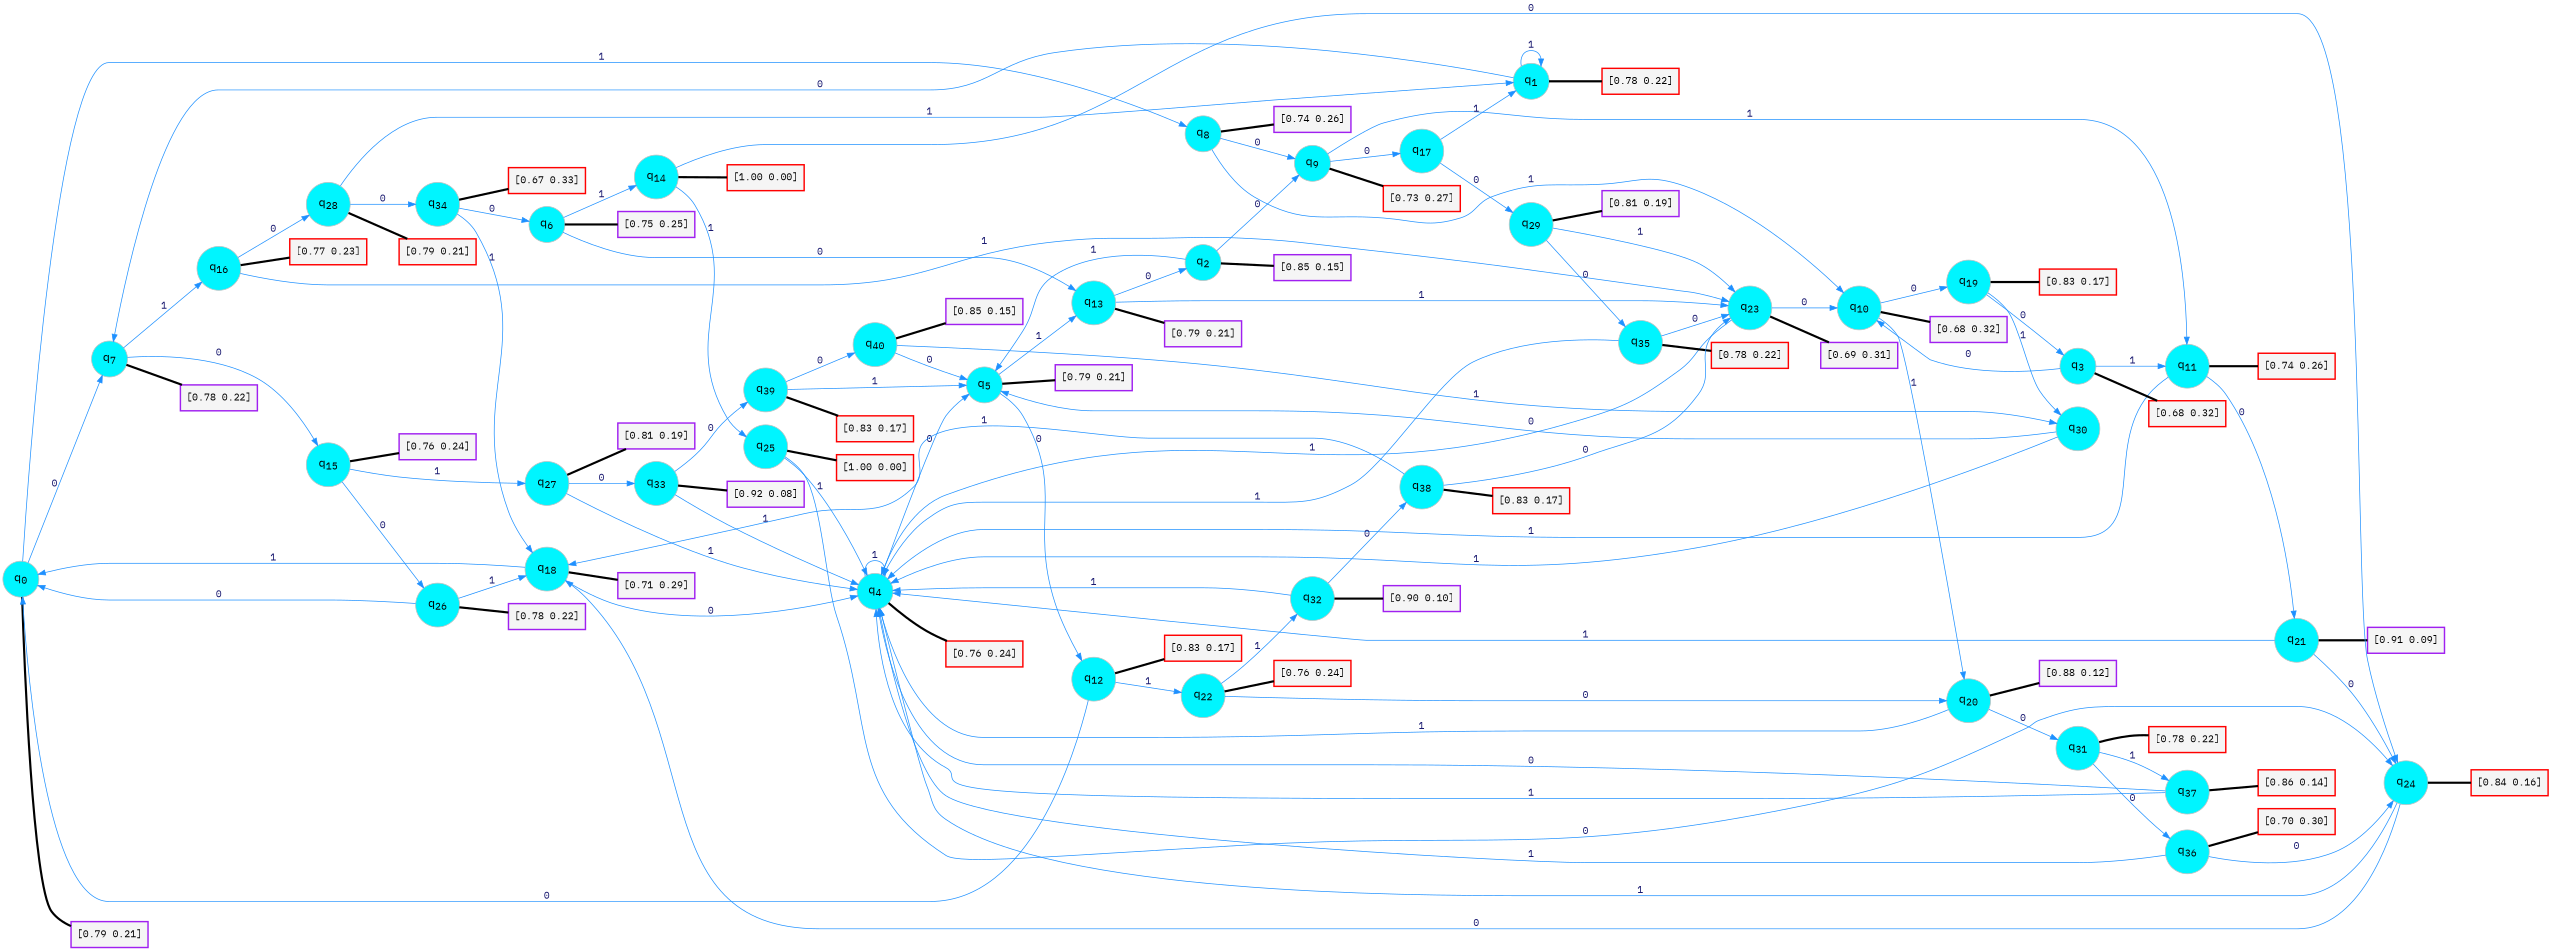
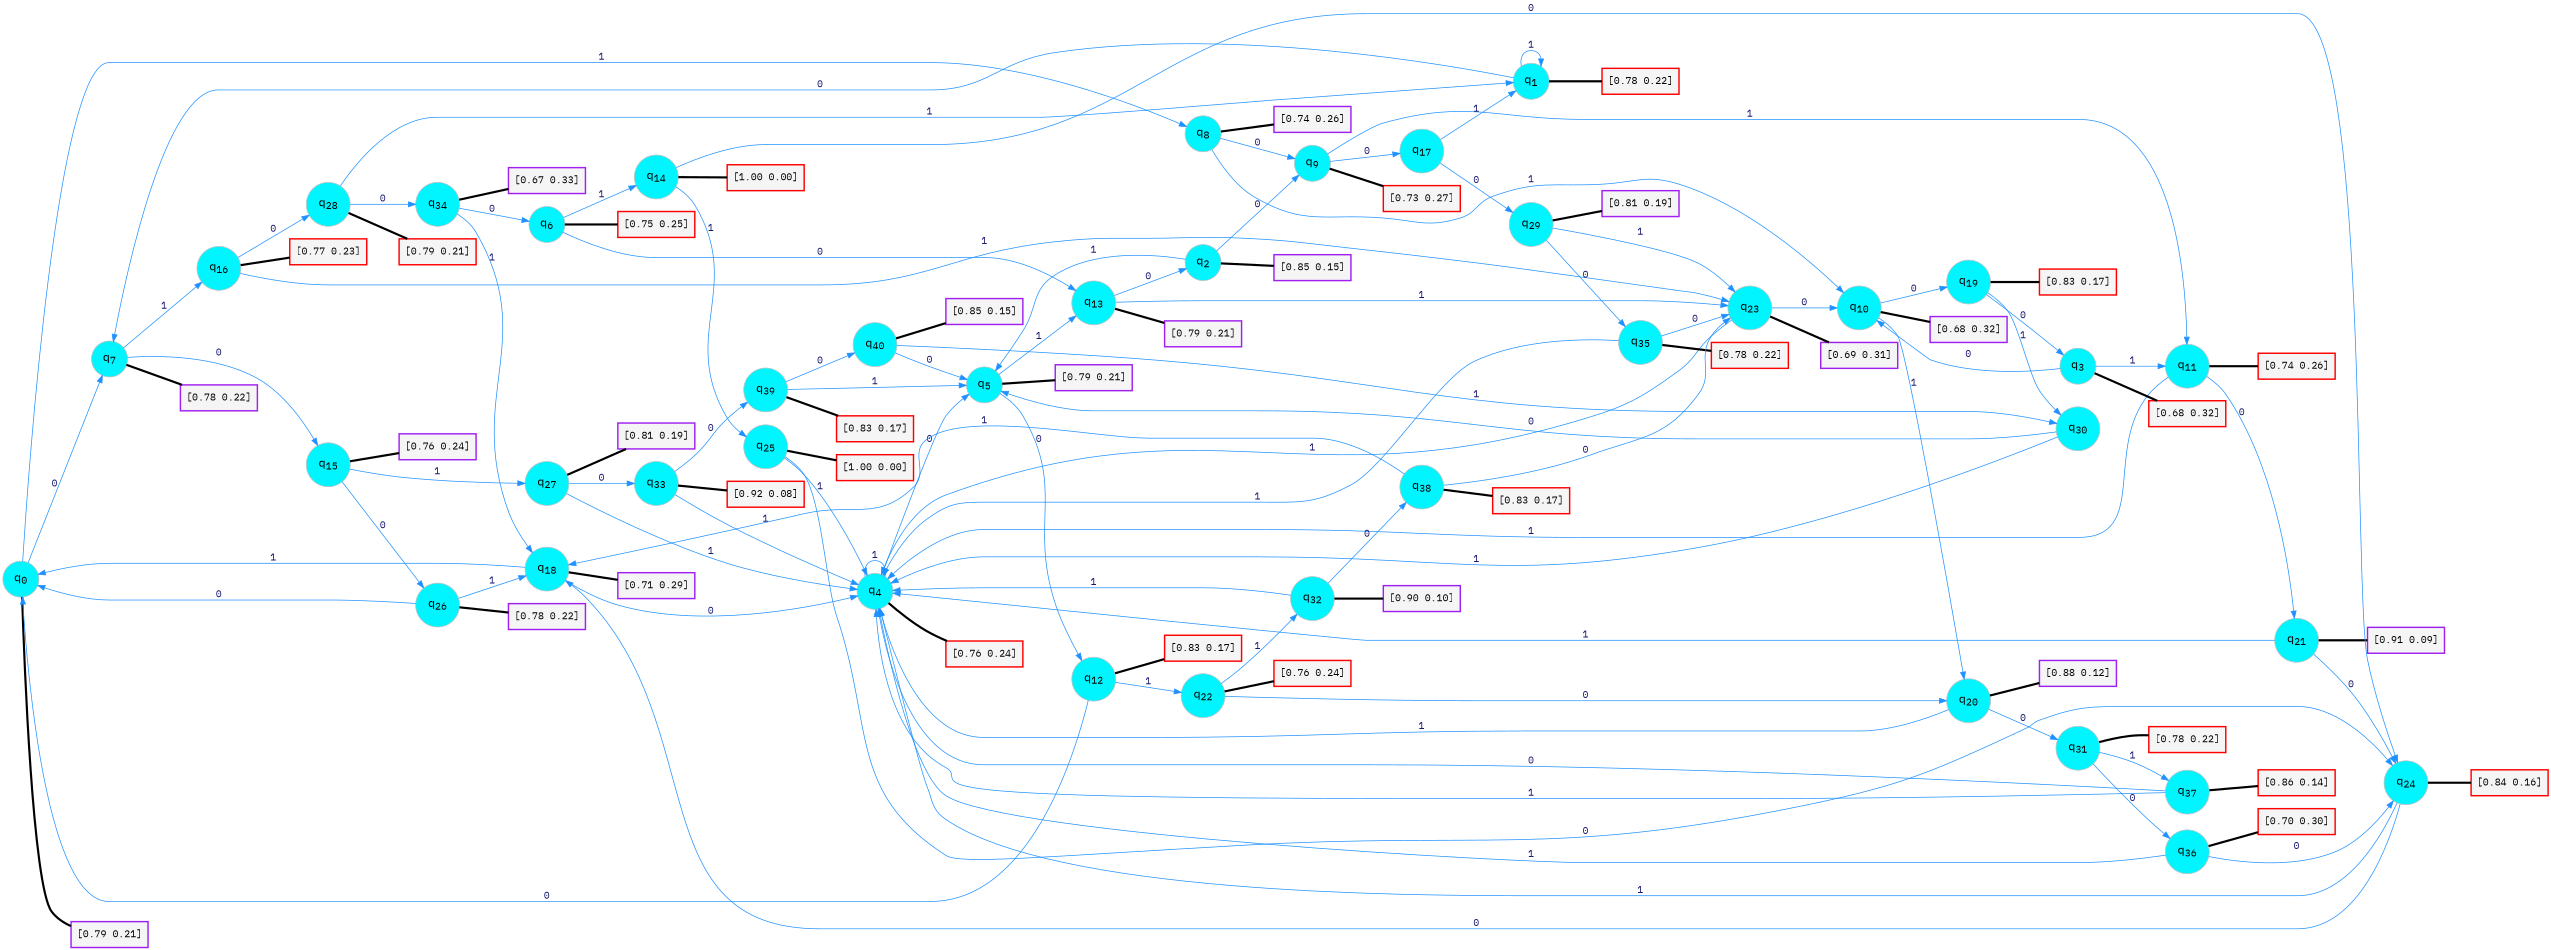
node "[0.67 0.33]": color red -> purple
node "[0.75 0.25]": color purple -> red
node "[0.92 0.08]": color purple -> red
